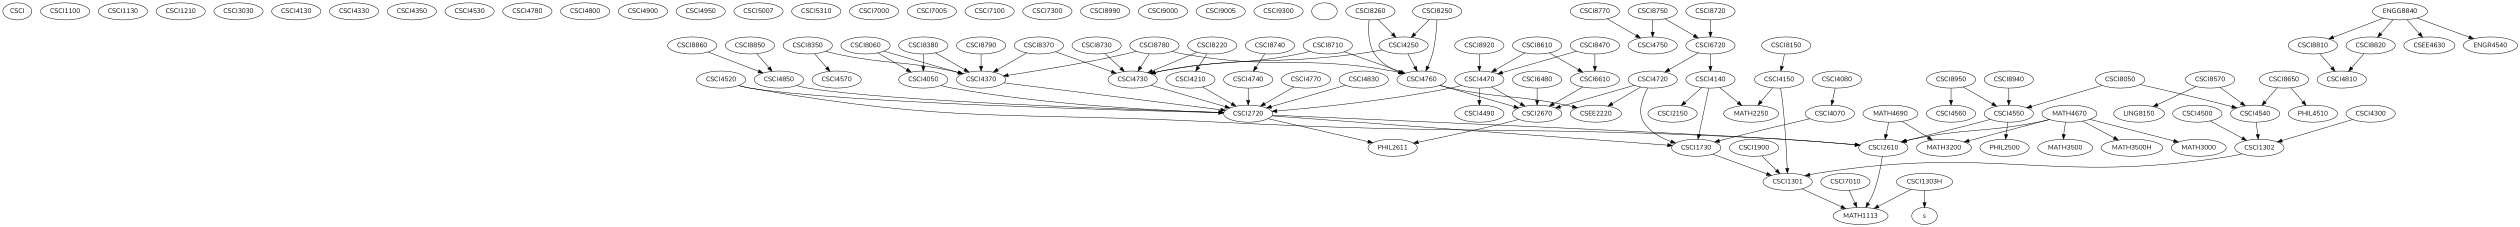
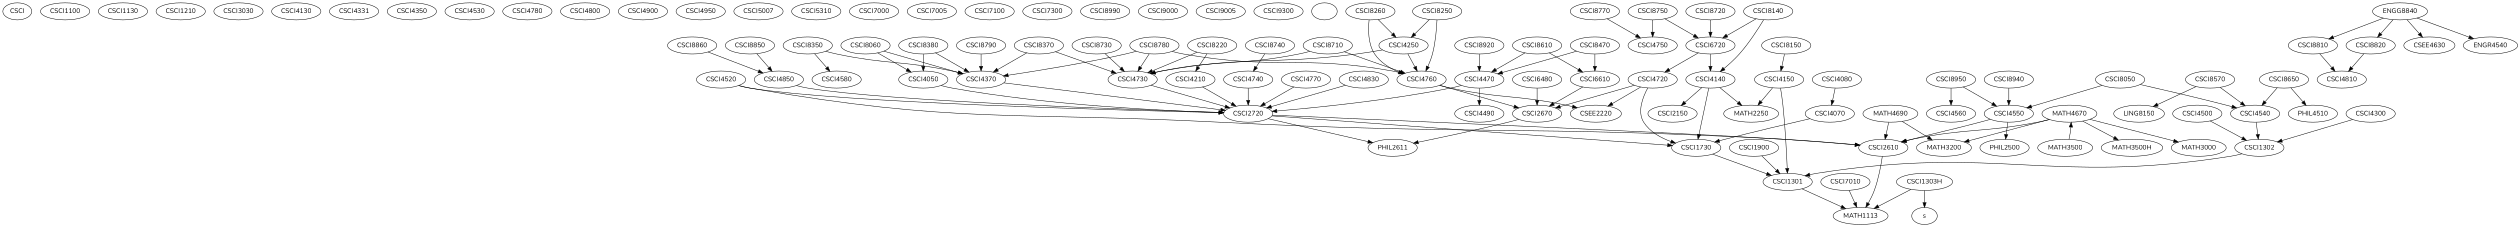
node "CSCI4330": label "CSCI4330" -> "CSCI4331"
node "CSCI8140": added
node "CSCI4570": label "CSCI4570" -> "CSCI4580"
edge "CSCI4470" -> "CSCI2670": removed
edge "MATH4670" -> "MATH3500": reversed
